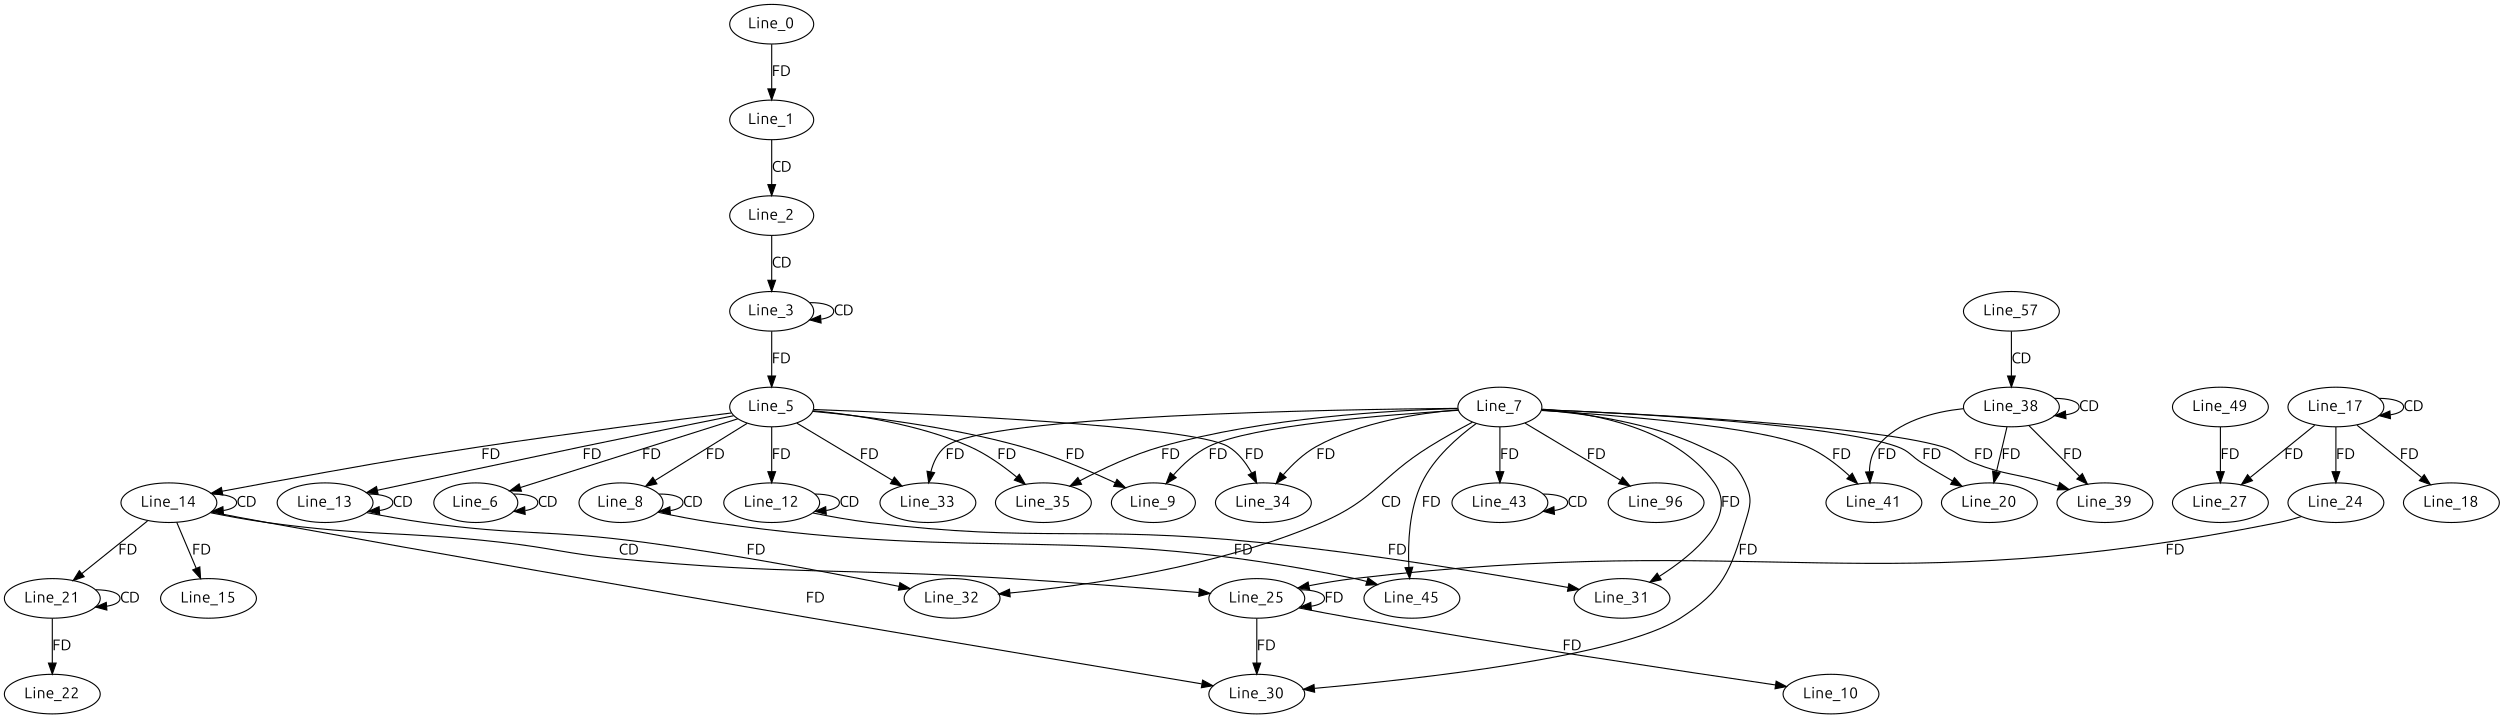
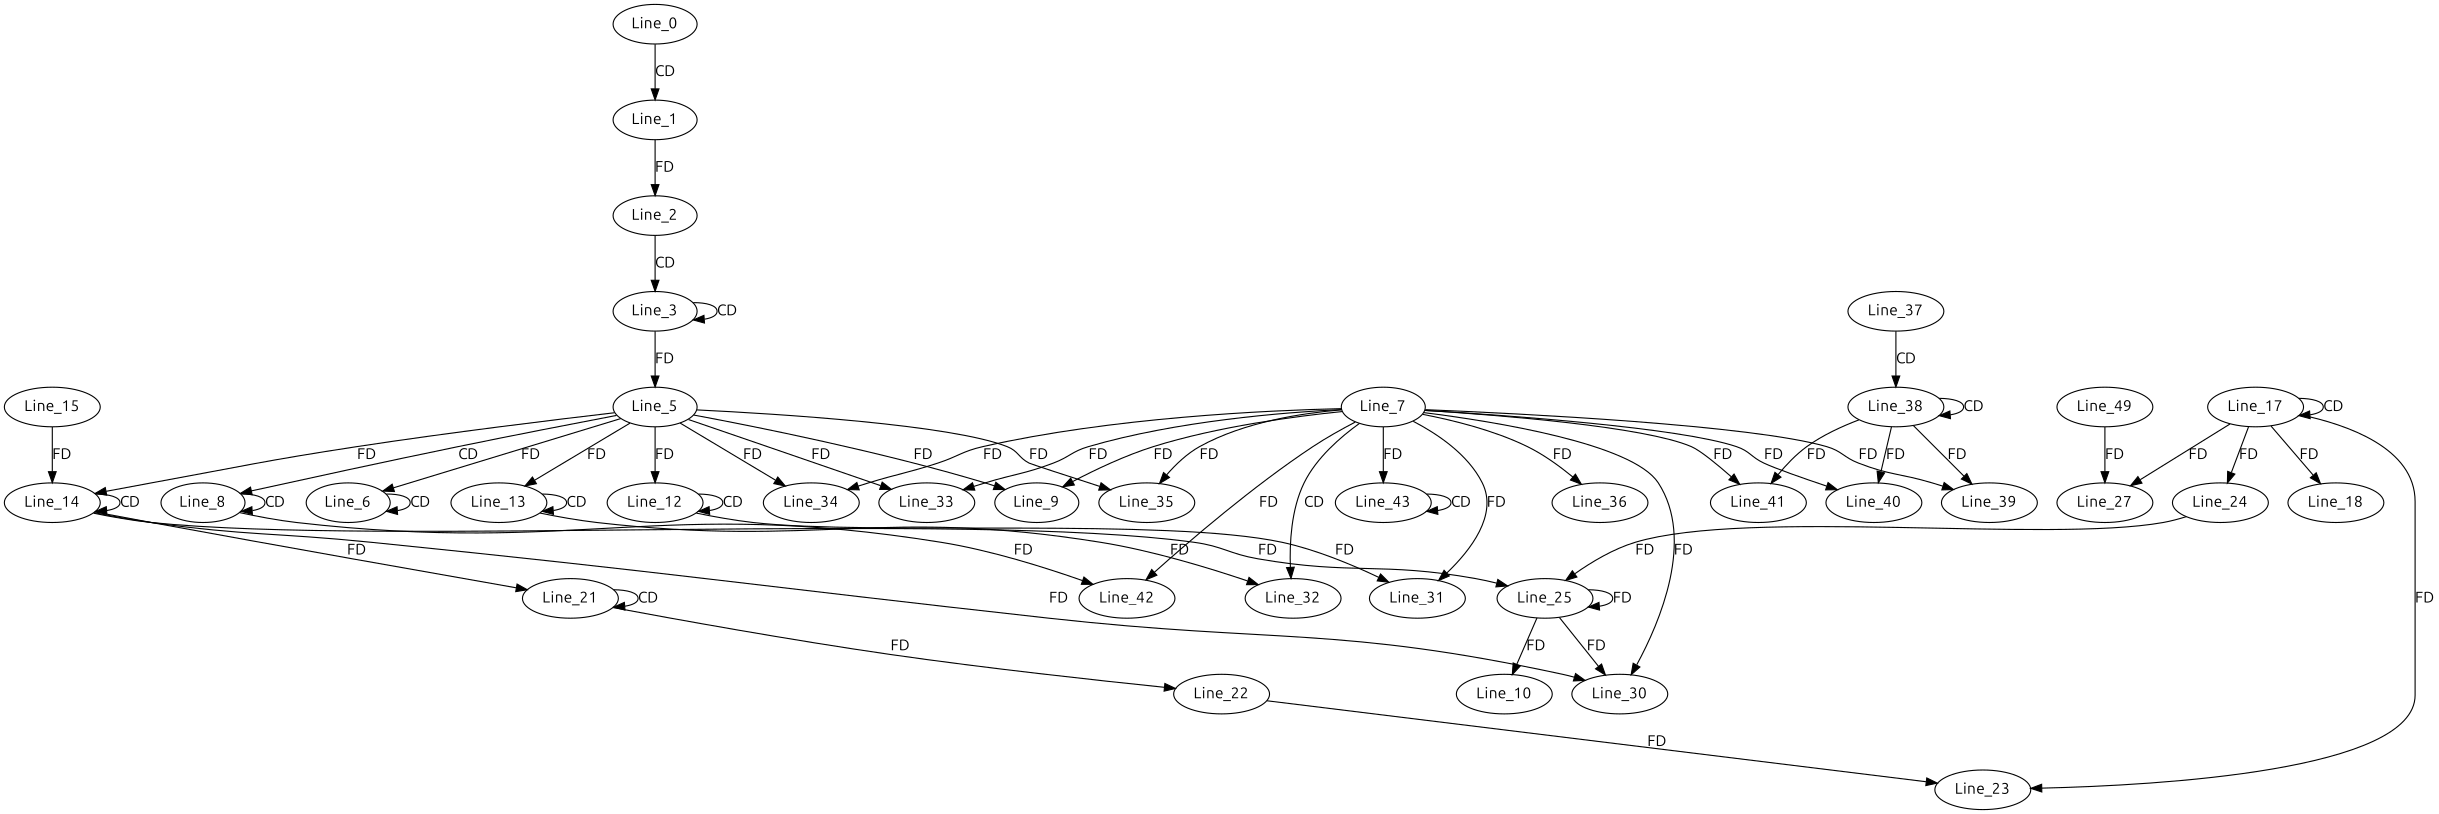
edge "Line_0" -> "Line_1": label "FD" -> "CD"
edge "Line_1" -> "Line_2": label "CD" -> "FD"
node "Line_57": label "Line_57" -> "Line_37"
edge "Line_5" -> "Line_8": label "FD" -> "CD"
node "Line_96": label "Line_96" -> "Line_36"
node "Line_20": label "Line_20" -> "Line_40"
edge "Line_14" -> "Line_15": reversed
edge "Line_14" -> "Line_25": label "CD" -> "FD"
node "Line_45": label "Line_45" -> "Line_42"
node "Line_23": added
